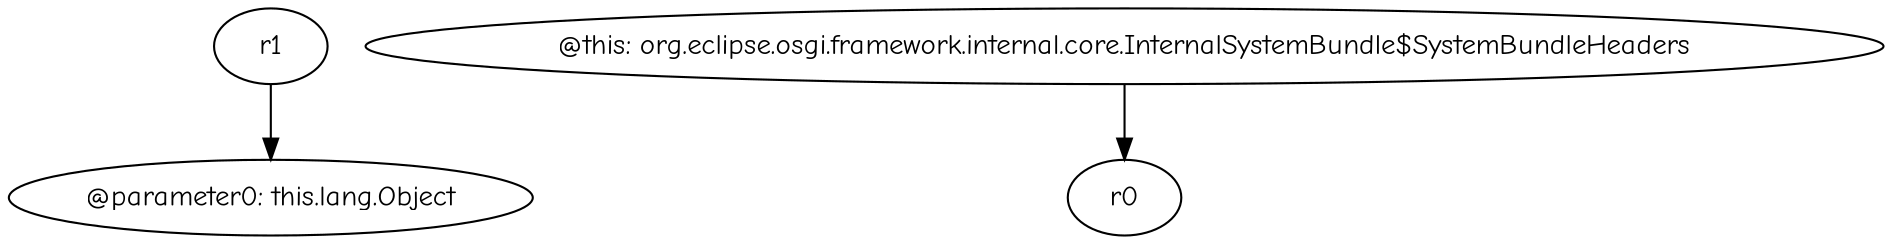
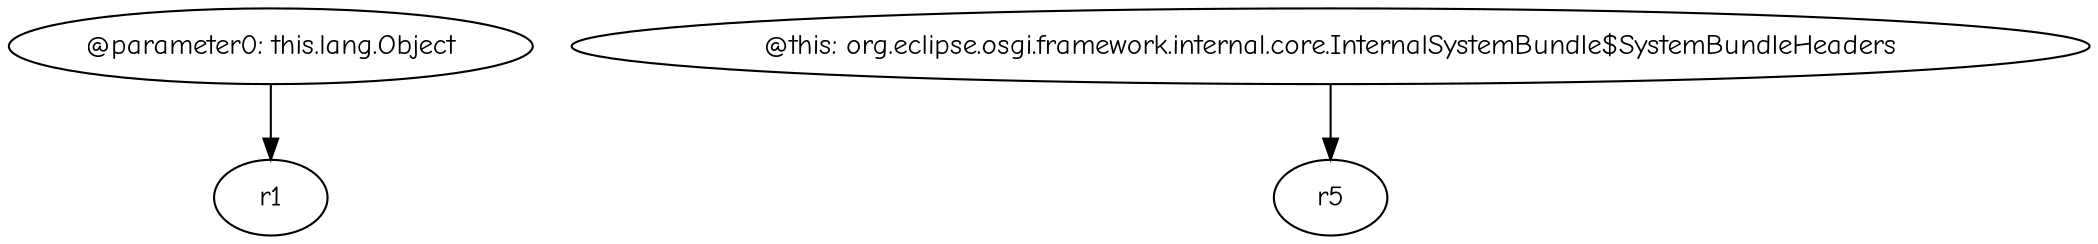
edge "r1" -> "@parameter0: this.lang.Object": reversed
node "r0": label "r0" -> "r5"
